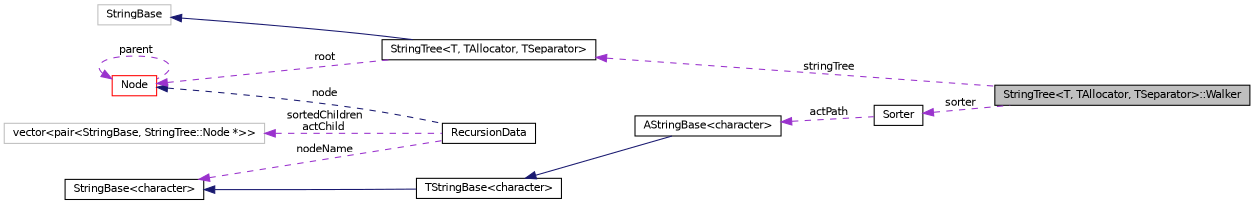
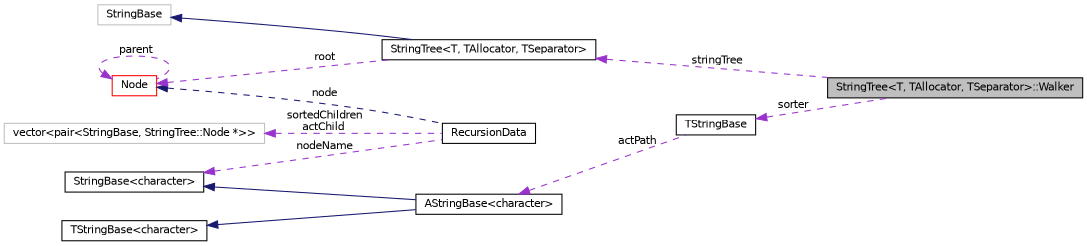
node "Sorter": label "Sorter" -> "TStringBase"
edge "TStringBase<character>" -> "StringBase<character>": now "AStringBase<character>" -> "StringBase<character>"
